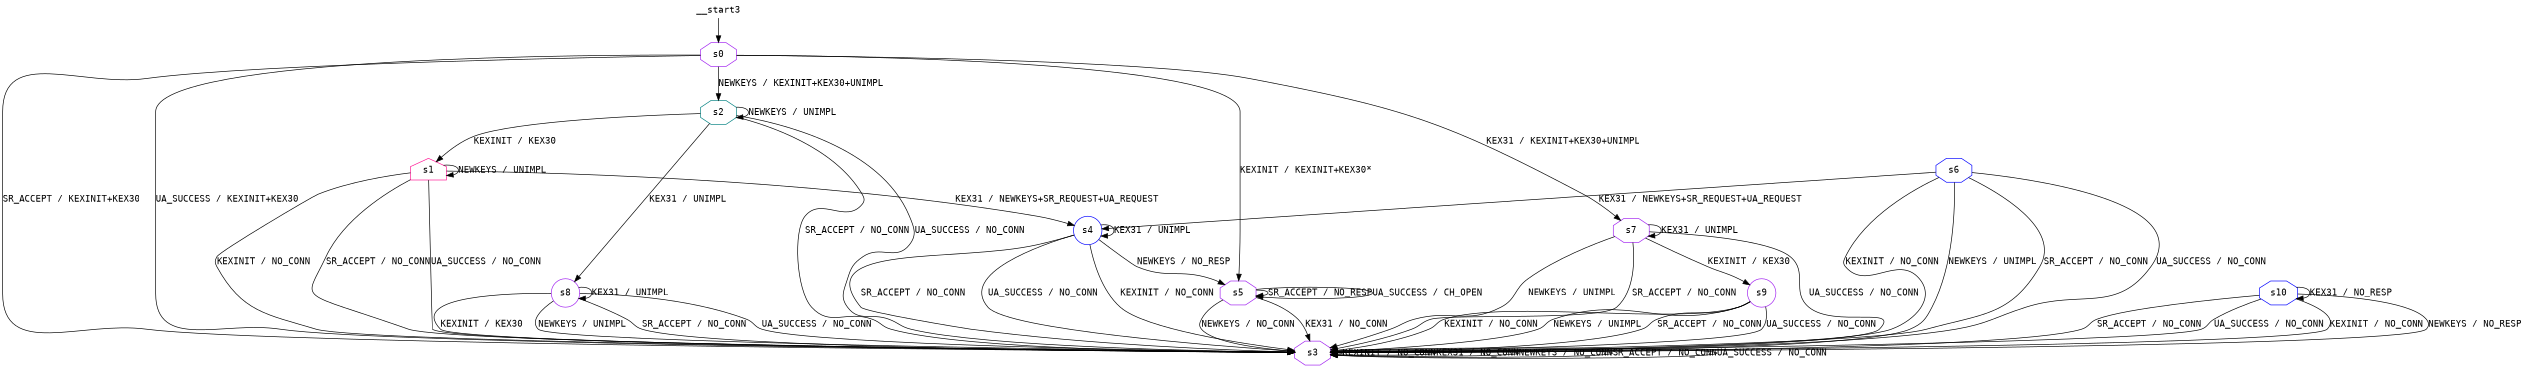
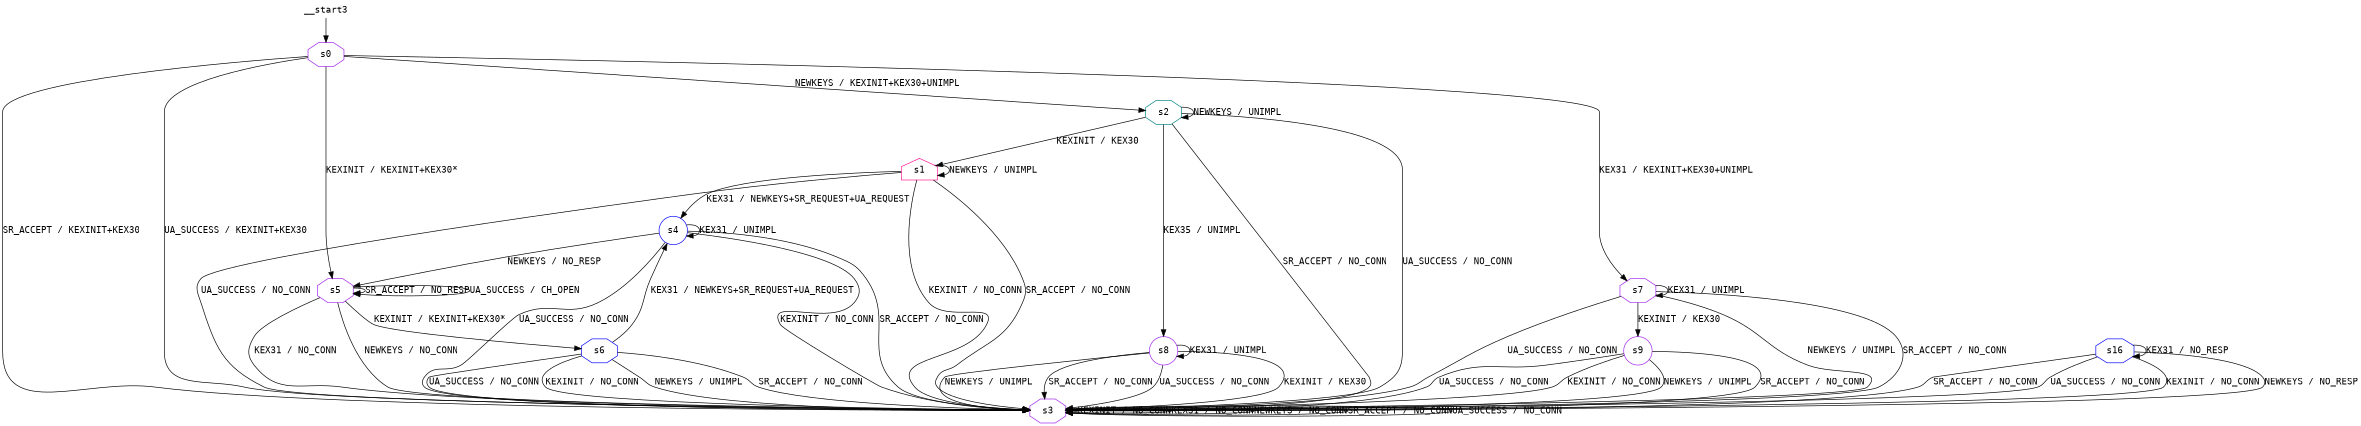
edge "s2" -> "s8": label "KEX31 / UNIMPL" -> "KEX35 / UNIMPL"
node "s10": label "s10" -> "s16"
edge "s5" -> "s6": added, label "KEXINIT / KEXINIT+KEX30*"
